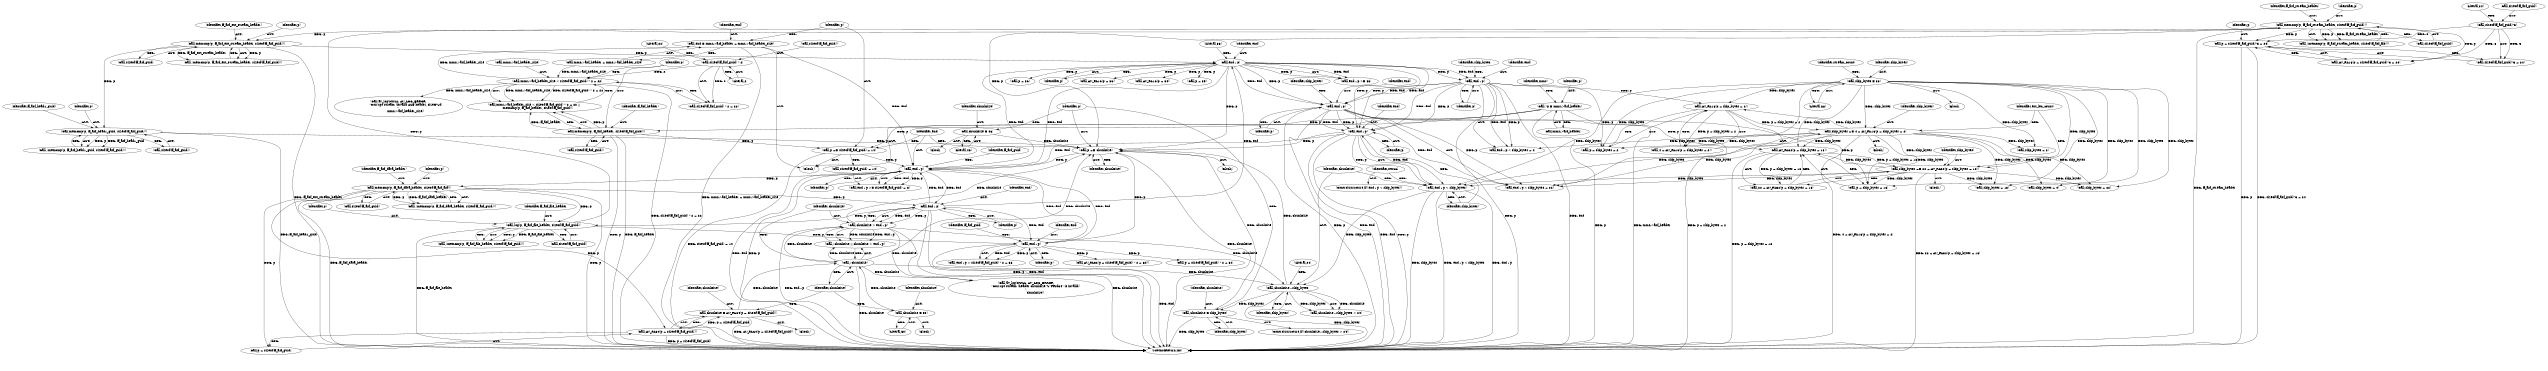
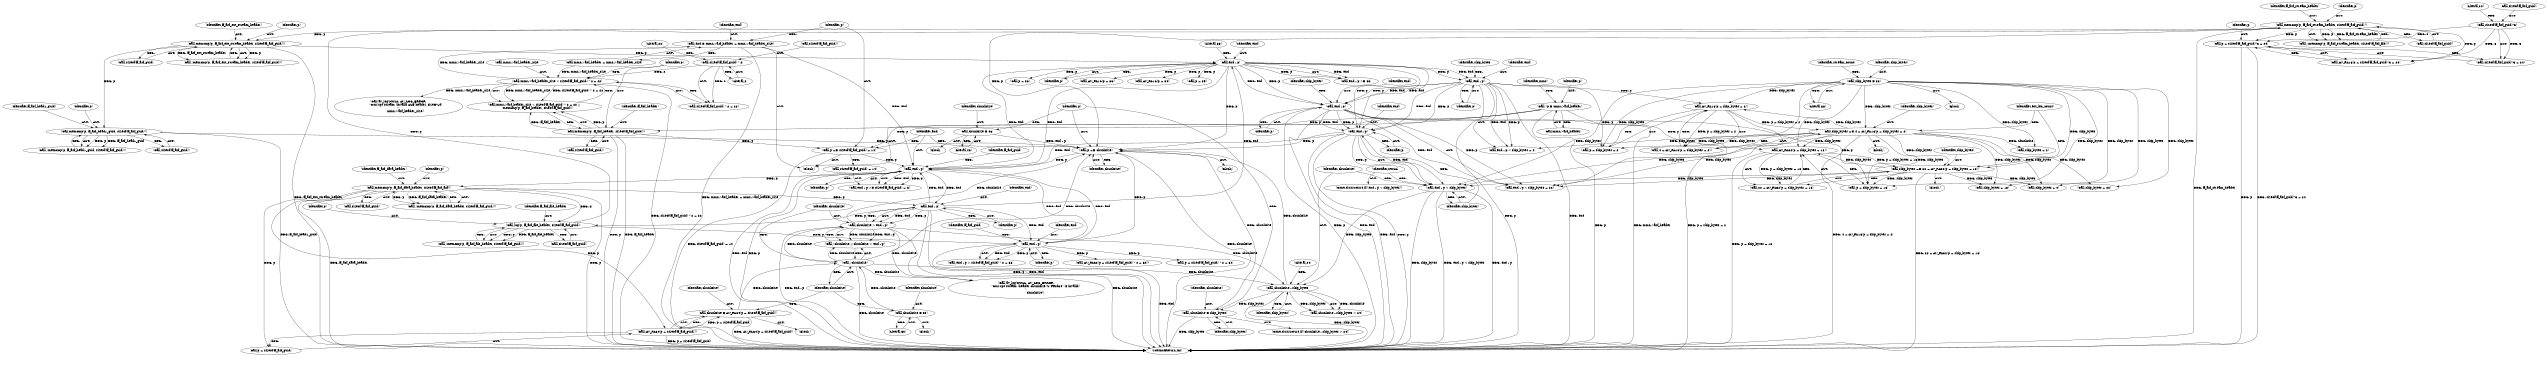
edge "(Call,skip_bytes += 4 + AV_RL16(p + skip_bytes + 2))" -> "(Call,4 + AV_RL16(p + skip_bytes + 2))": added, label "CFG:"
edge "(Call,chunksize = 46)" -> "(Call,p += chunksize)": label "DDG: chunksize" -> "DDG: end - p"
edge "(Call,skip_bytes += 4 + AV_RL16(p + skip_bytes + 2))" -> "(Call,skip_bytes + 2)": label "DDG: skip_bytes" -> "DDG: chunksize"
edge "(Call,skip_bytes += 22 + AV_RL32(p + skip_bytes + 18))" -> "(Call,skip_bytes + 22)": now "(Call,skip_bytes += 22 + AV_RL32(p + skip_bytes + 18))" -> "(Call,skip_bytes + 4)"
edge "(Call,log(p, ff_asf_file_header, sizeof(ff_asf_guid)))" -> "(MethodReturn,int)": removed, label "DDG: ff_asf_file_header"
